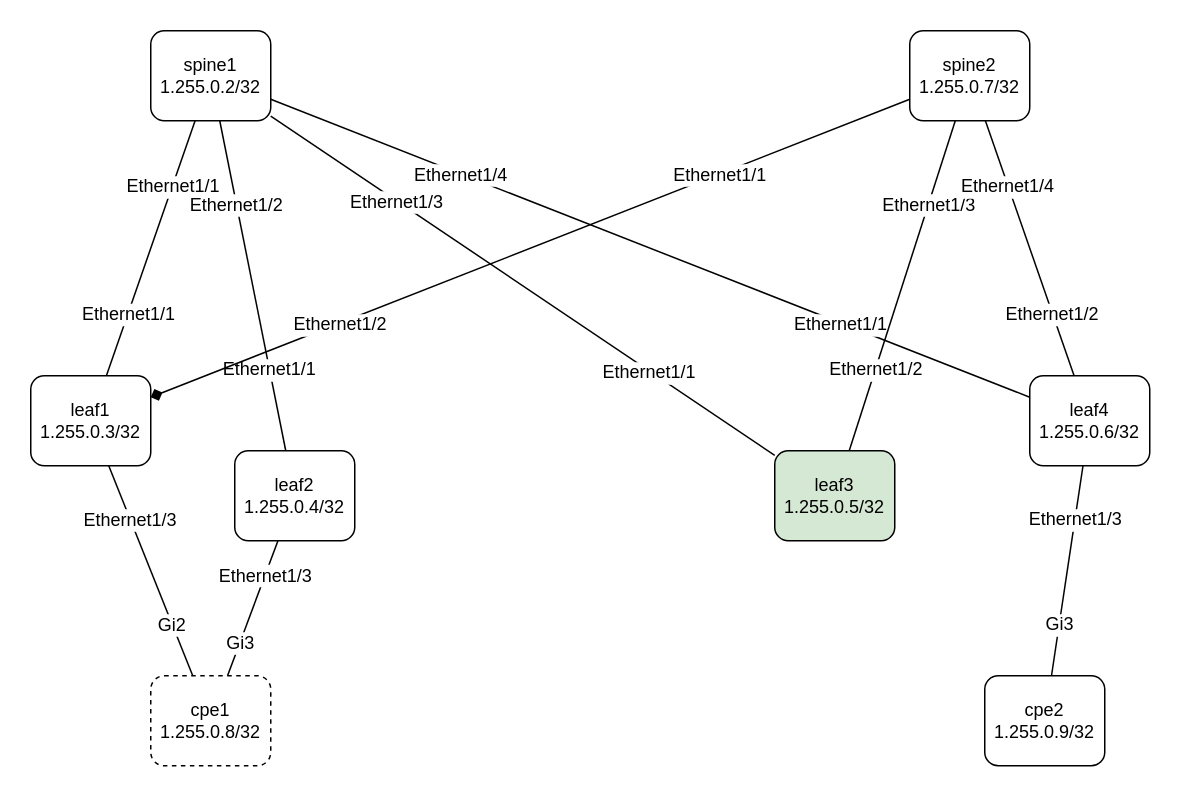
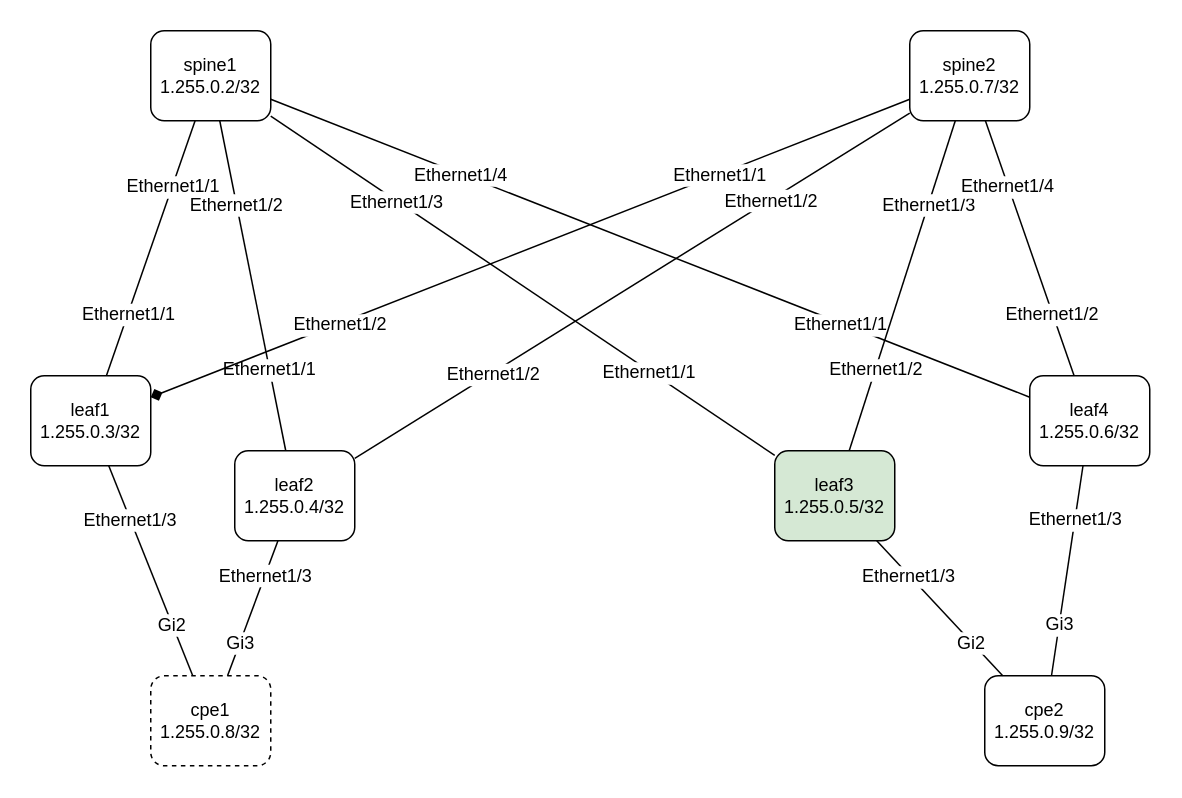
edge "spine2 1.255.0.7/32" -- "leaf2 1.255.0.4/32": added, labels "Ethernet1/2", "Ethernet1/2"
edge "leaf3 1.255.0.5/32" -- "cpe2 1.255.0.9/32": added, labels "Ethernet1/3", "Gi2"
